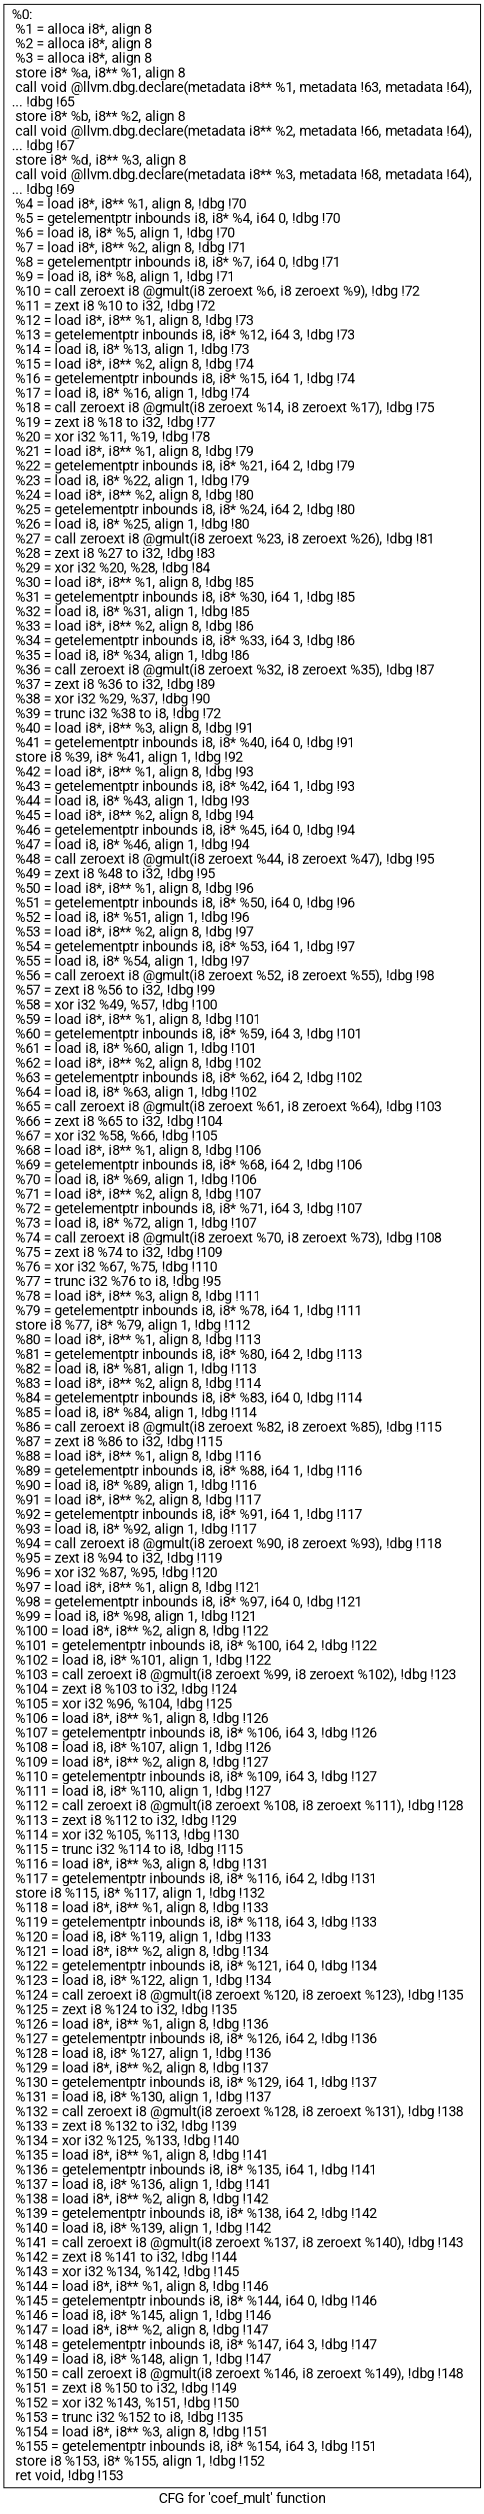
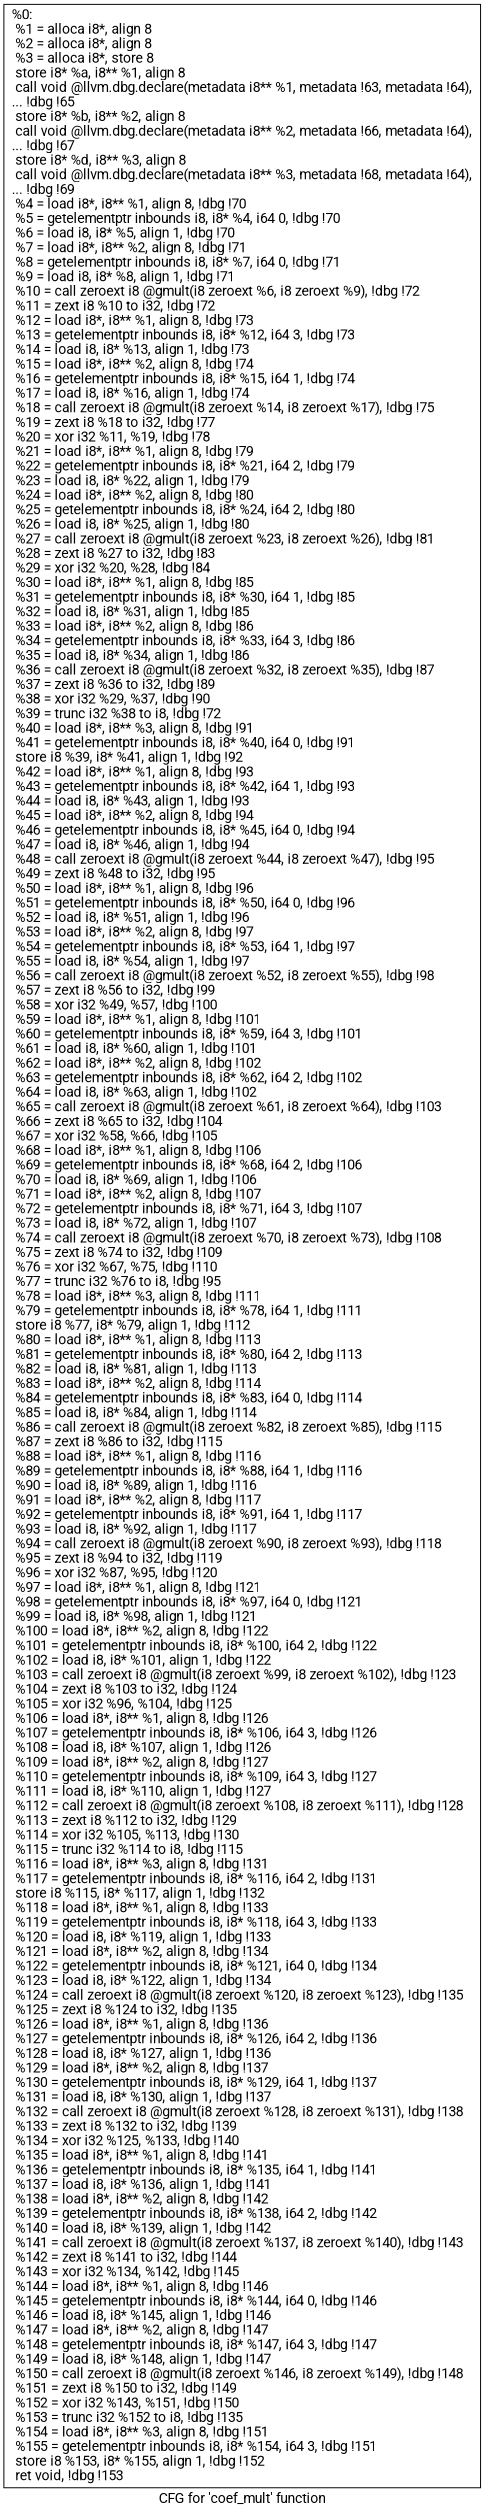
node "%0:": text "%3 = alloca i8*, align 8" -> "%3 = alloca i8*, store 8"
